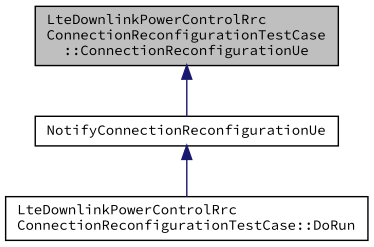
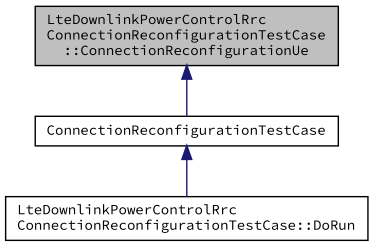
node "NotifyConnectionReconfigurationUe": label "NotifyConnectionReconfigurationUe" -> "ConnectionReconfigurationTestCase"
